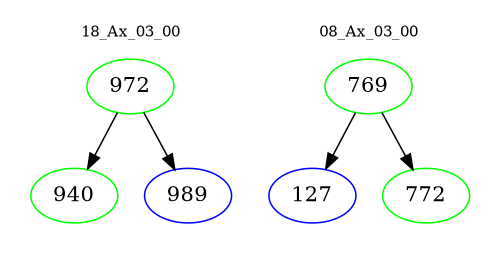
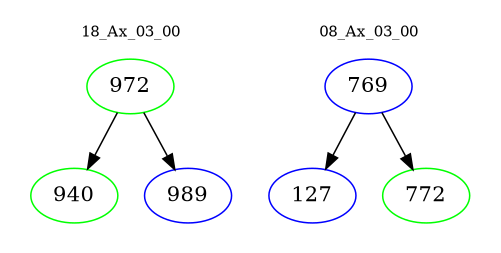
node "769": color green -> blue
